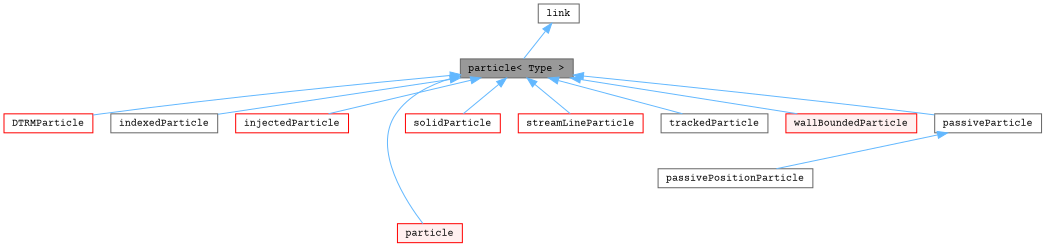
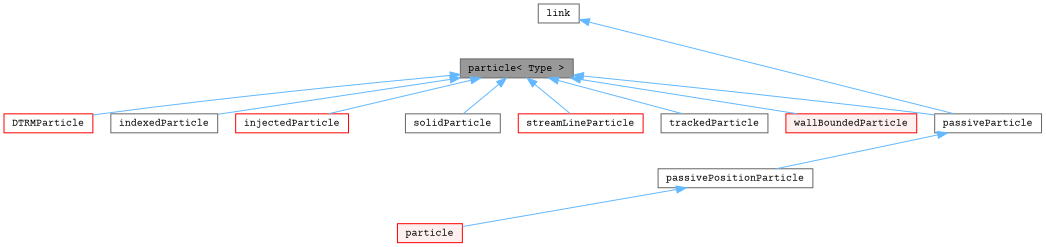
edge "particle< Type >" -> "link": now "passiveParticle" -> "link"
node "solidParticle": color red -> gray40
edge "particle" -> "particle< Type >": now "particle" -> "passivePositionParticle"
